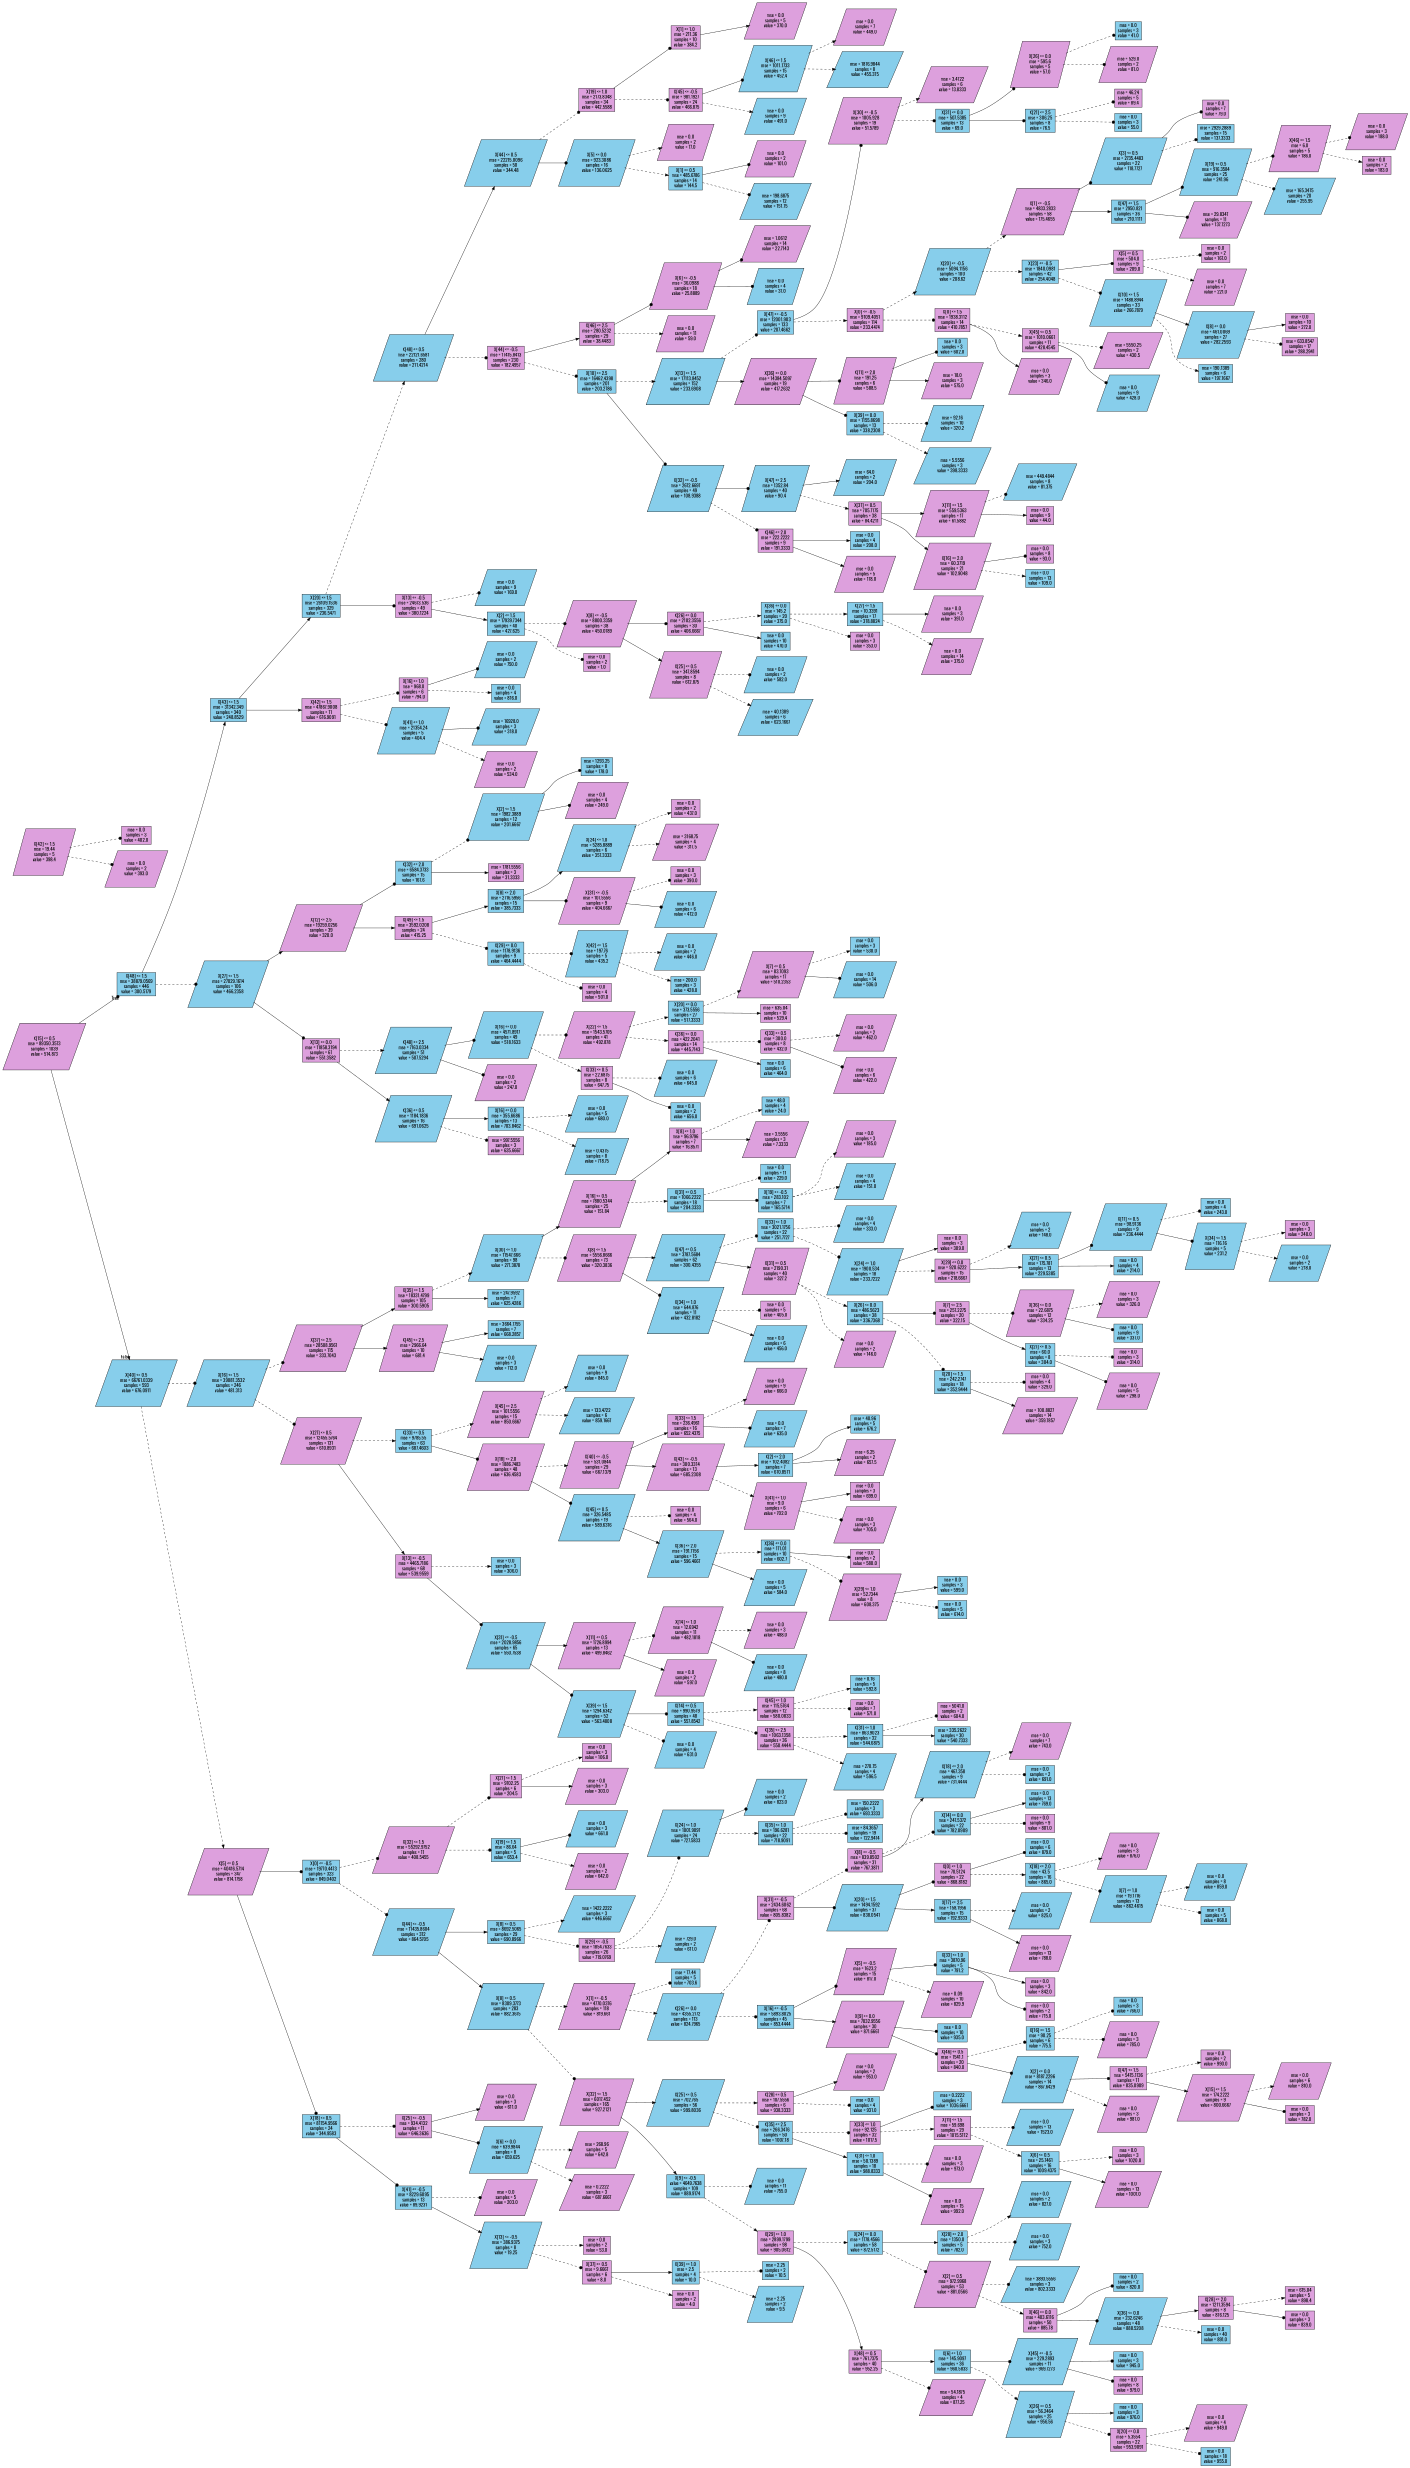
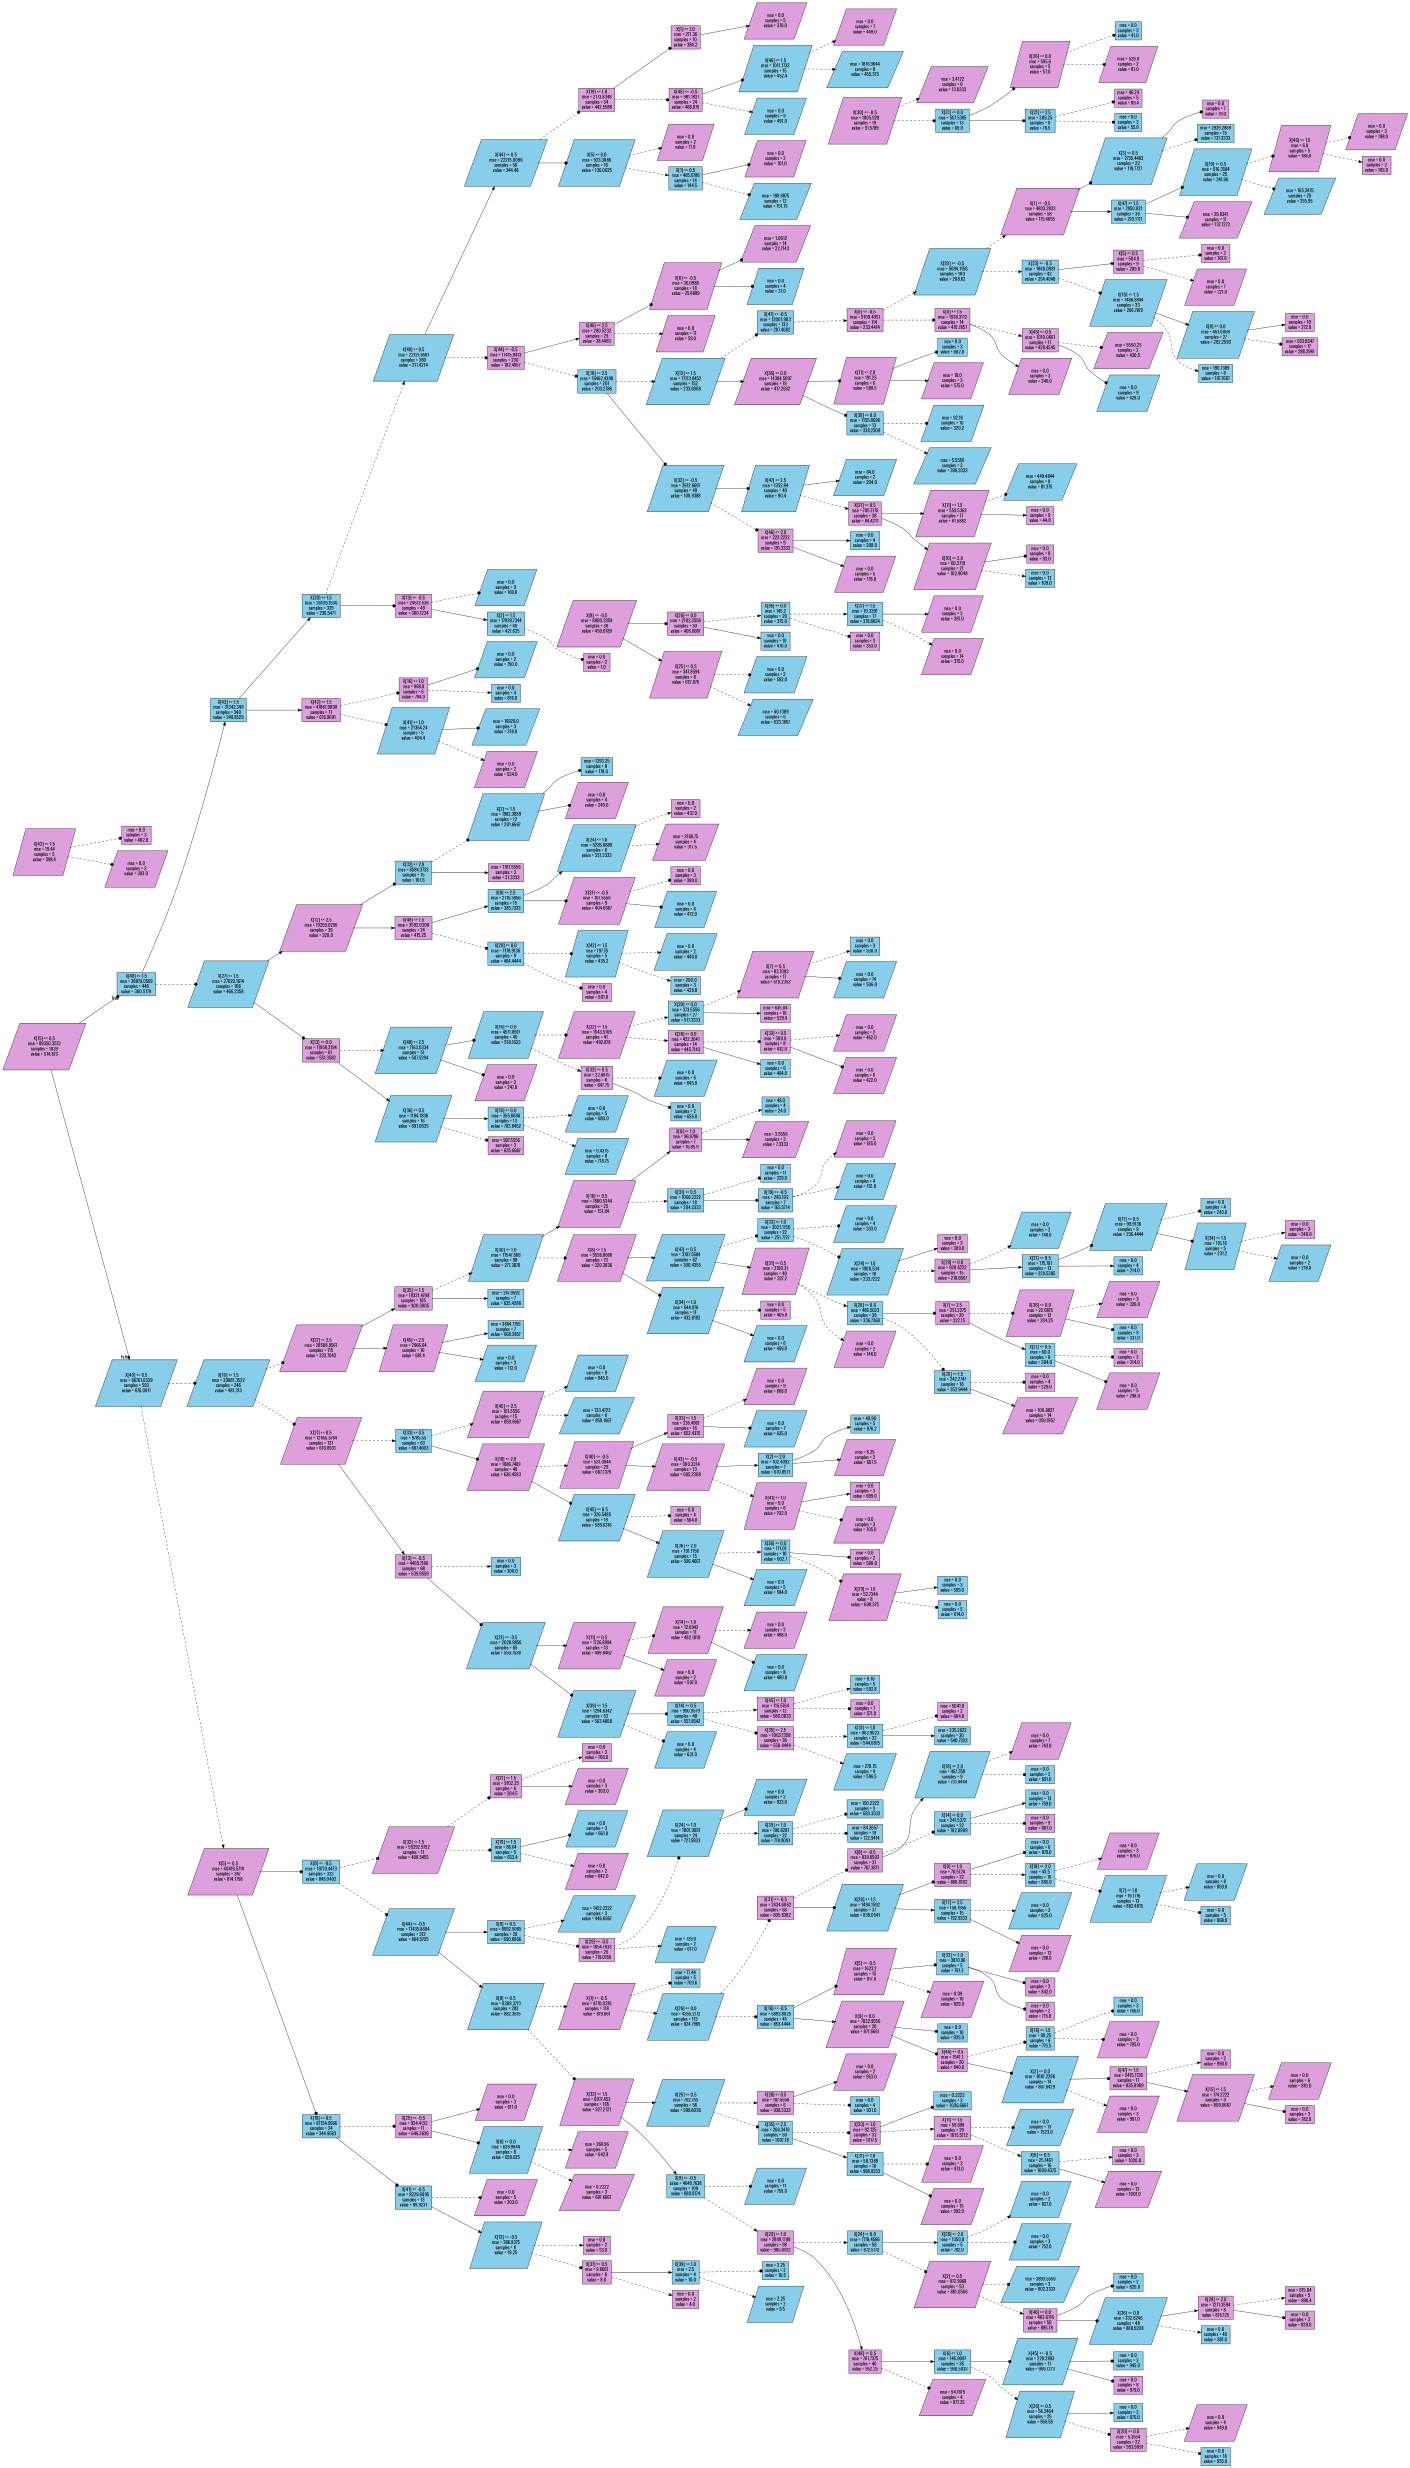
edge "X[47] <= -0.5 mse = 12001.903 samples = 133 value = 207.4662" -> "X[30] <= -0.5 mse = 1005.928 samples = 19 value = 51.5789": removed
edge "X[2] <= 1.5 mse = 17939.7344 samples = 40 value = 427.625" -> "X[8] <= -0.5 mse = 8800.3359 samples = 38 value = 450.0789": removed
edge "X[33] <= 1.0 mse = 3870.96 samples = 5 value = 791.2" -> "mse = 0.0 samples = 3 value = 842.0": arrowhead normal -> dot
